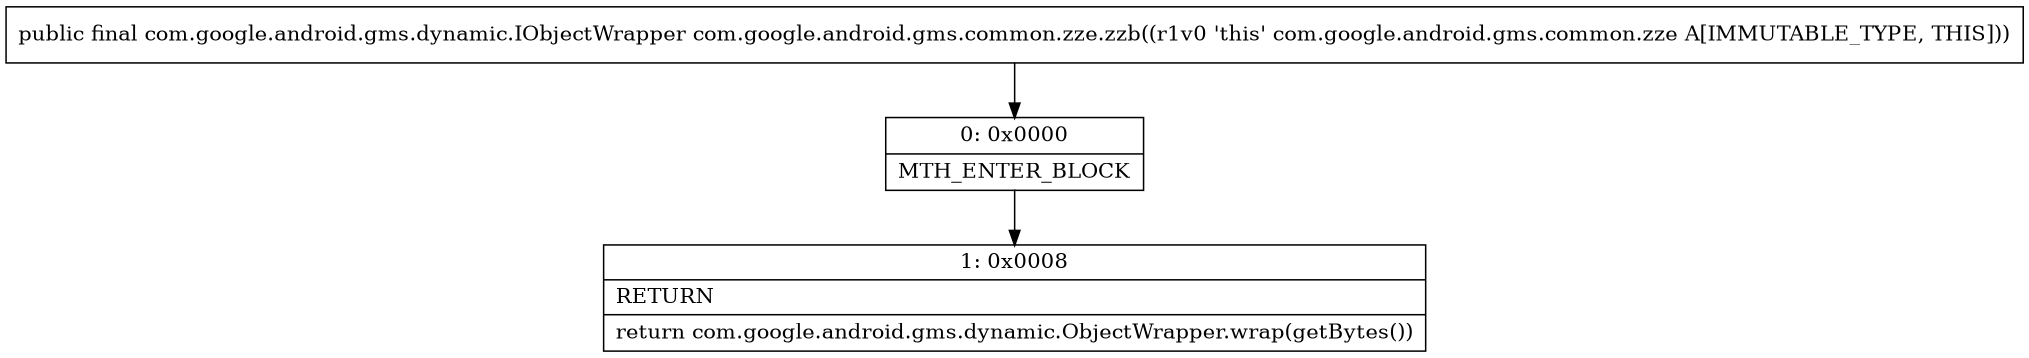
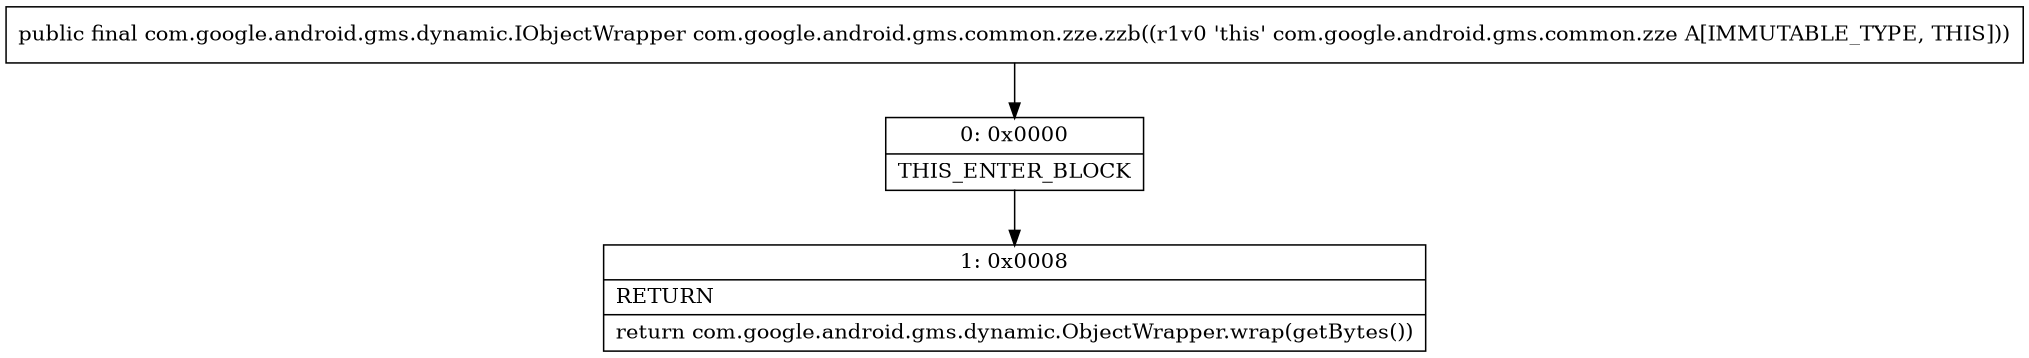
node "0: 0x0000": text "MTH_ENTER_BLOCK" -> "THIS_ENTER_BLOCK"
